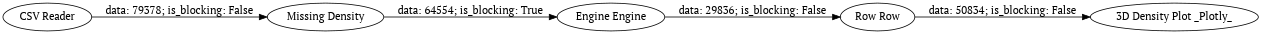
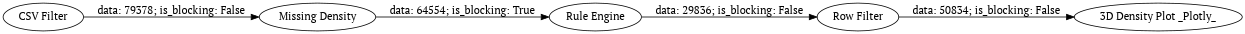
node "CSV Reader": label "CSV Reader" -> "CSV Filter"
node "Engine Engine": label "Engine Engine" -> "Rule Engine"
node "Row Row": label "Row Row" -> "Row Filter"
